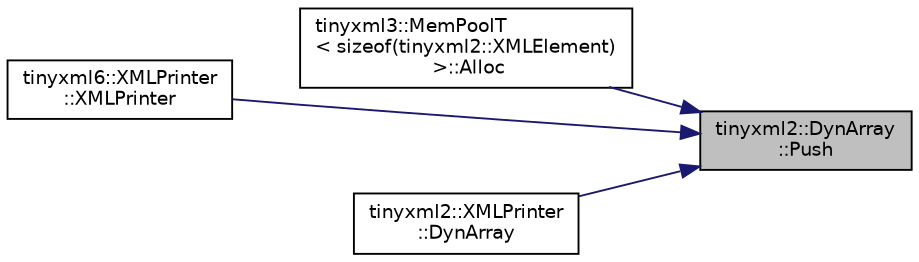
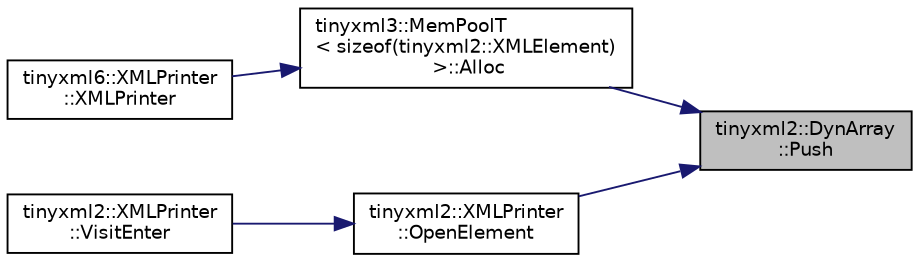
edge "tinyxml6::XMLPrinter ::XMLPrinter" -> "tinyxml2::DynArray ::Push": now "tinyxml6::XMLPrinter ::XMLPrinter" -> "tinyxml3::MemPoolT < sizeof(tinyxml2::XMLElement) >::Alloc"
node "tinyxml2::XMLPrinter ::VisitEnter": added
node "tinyxml2::XMLPrinter ::DynArray": label "tinyxml2::XMLPrinter ::DynArray" -> "tinyxml2::XMLPrinter ::OpenElement"
